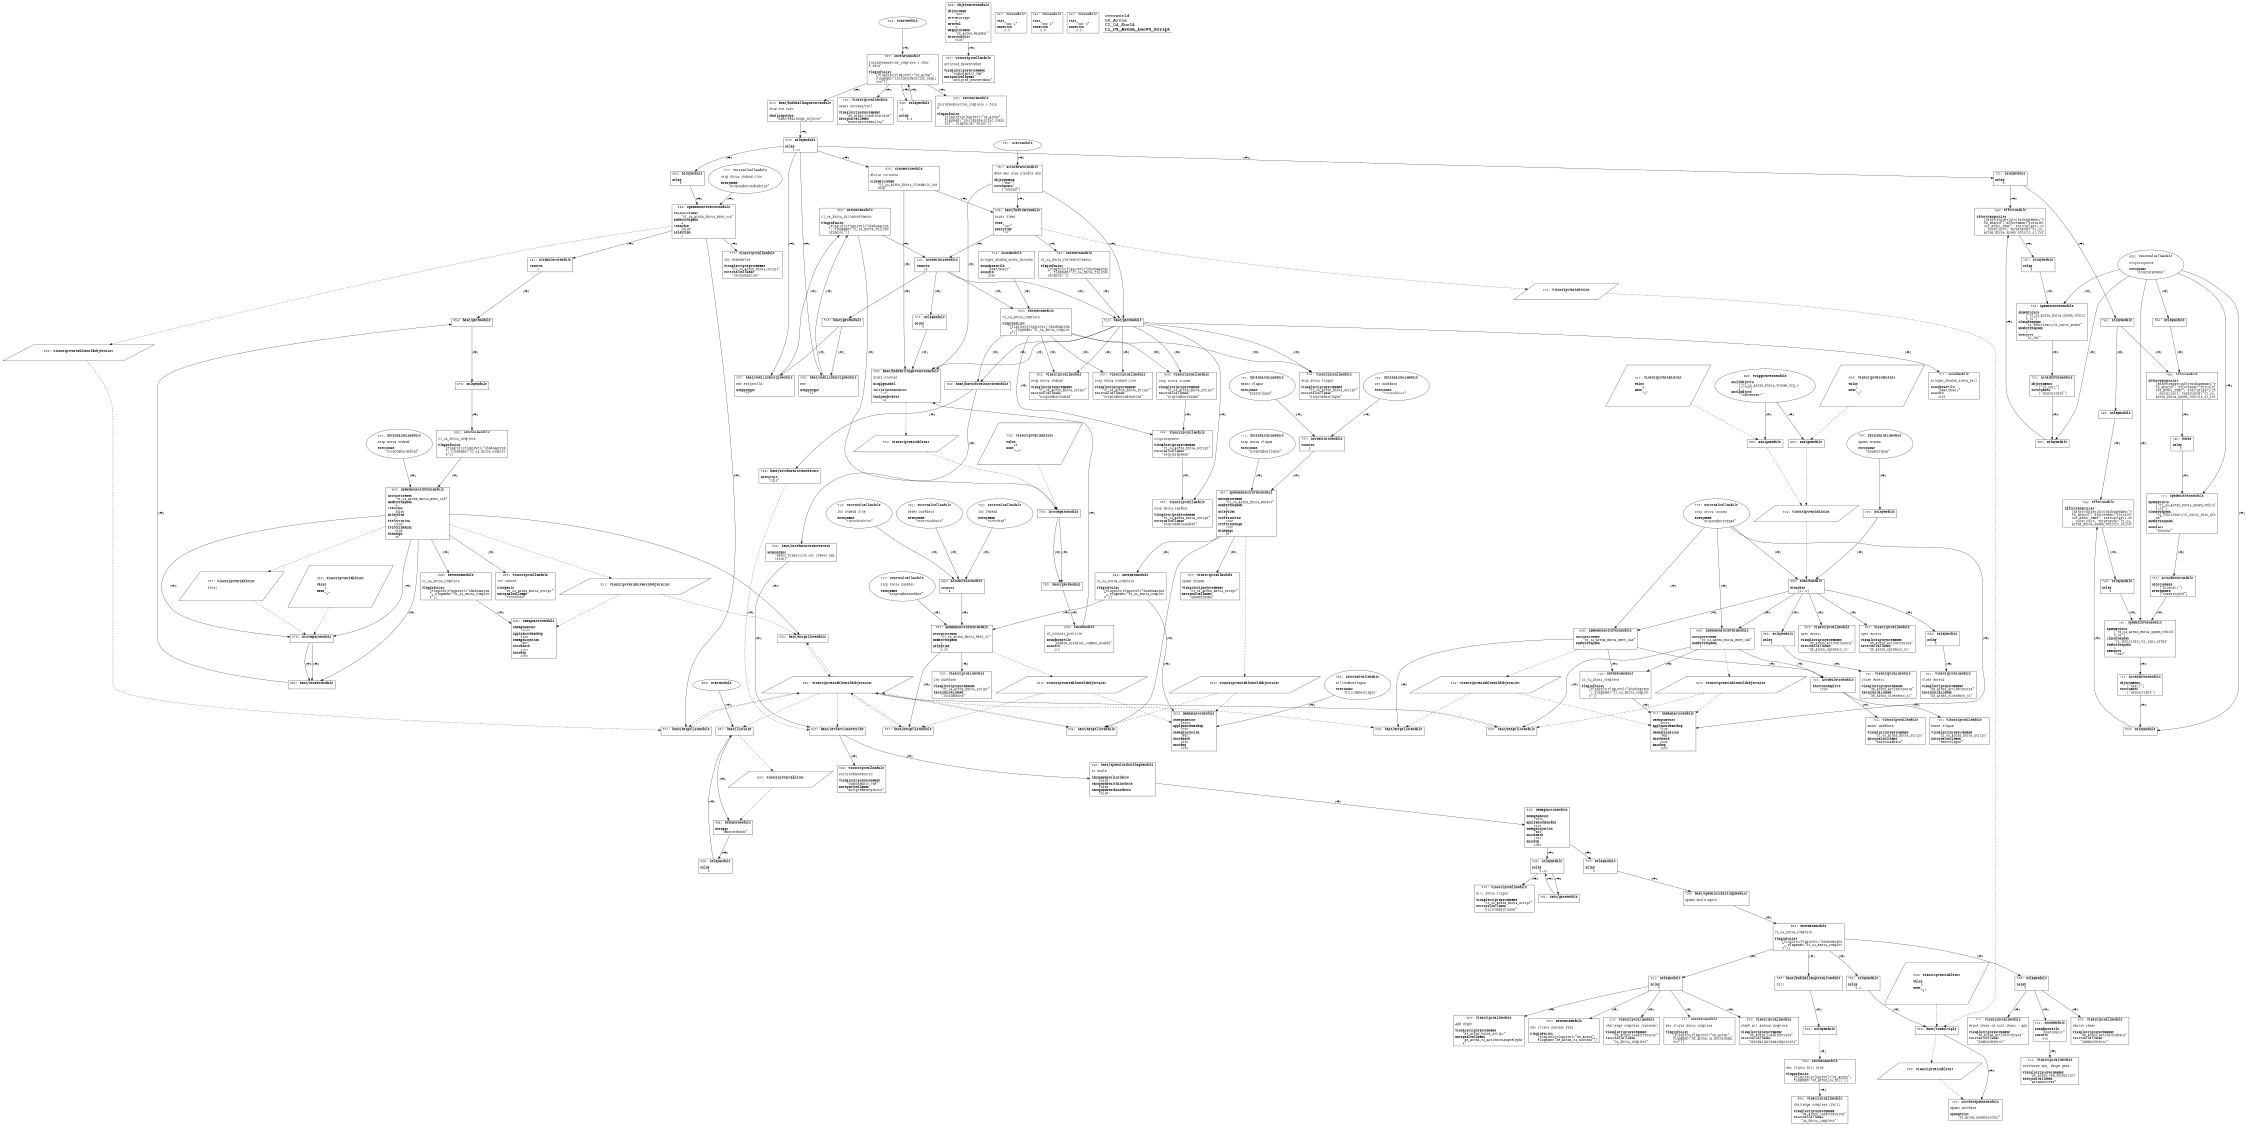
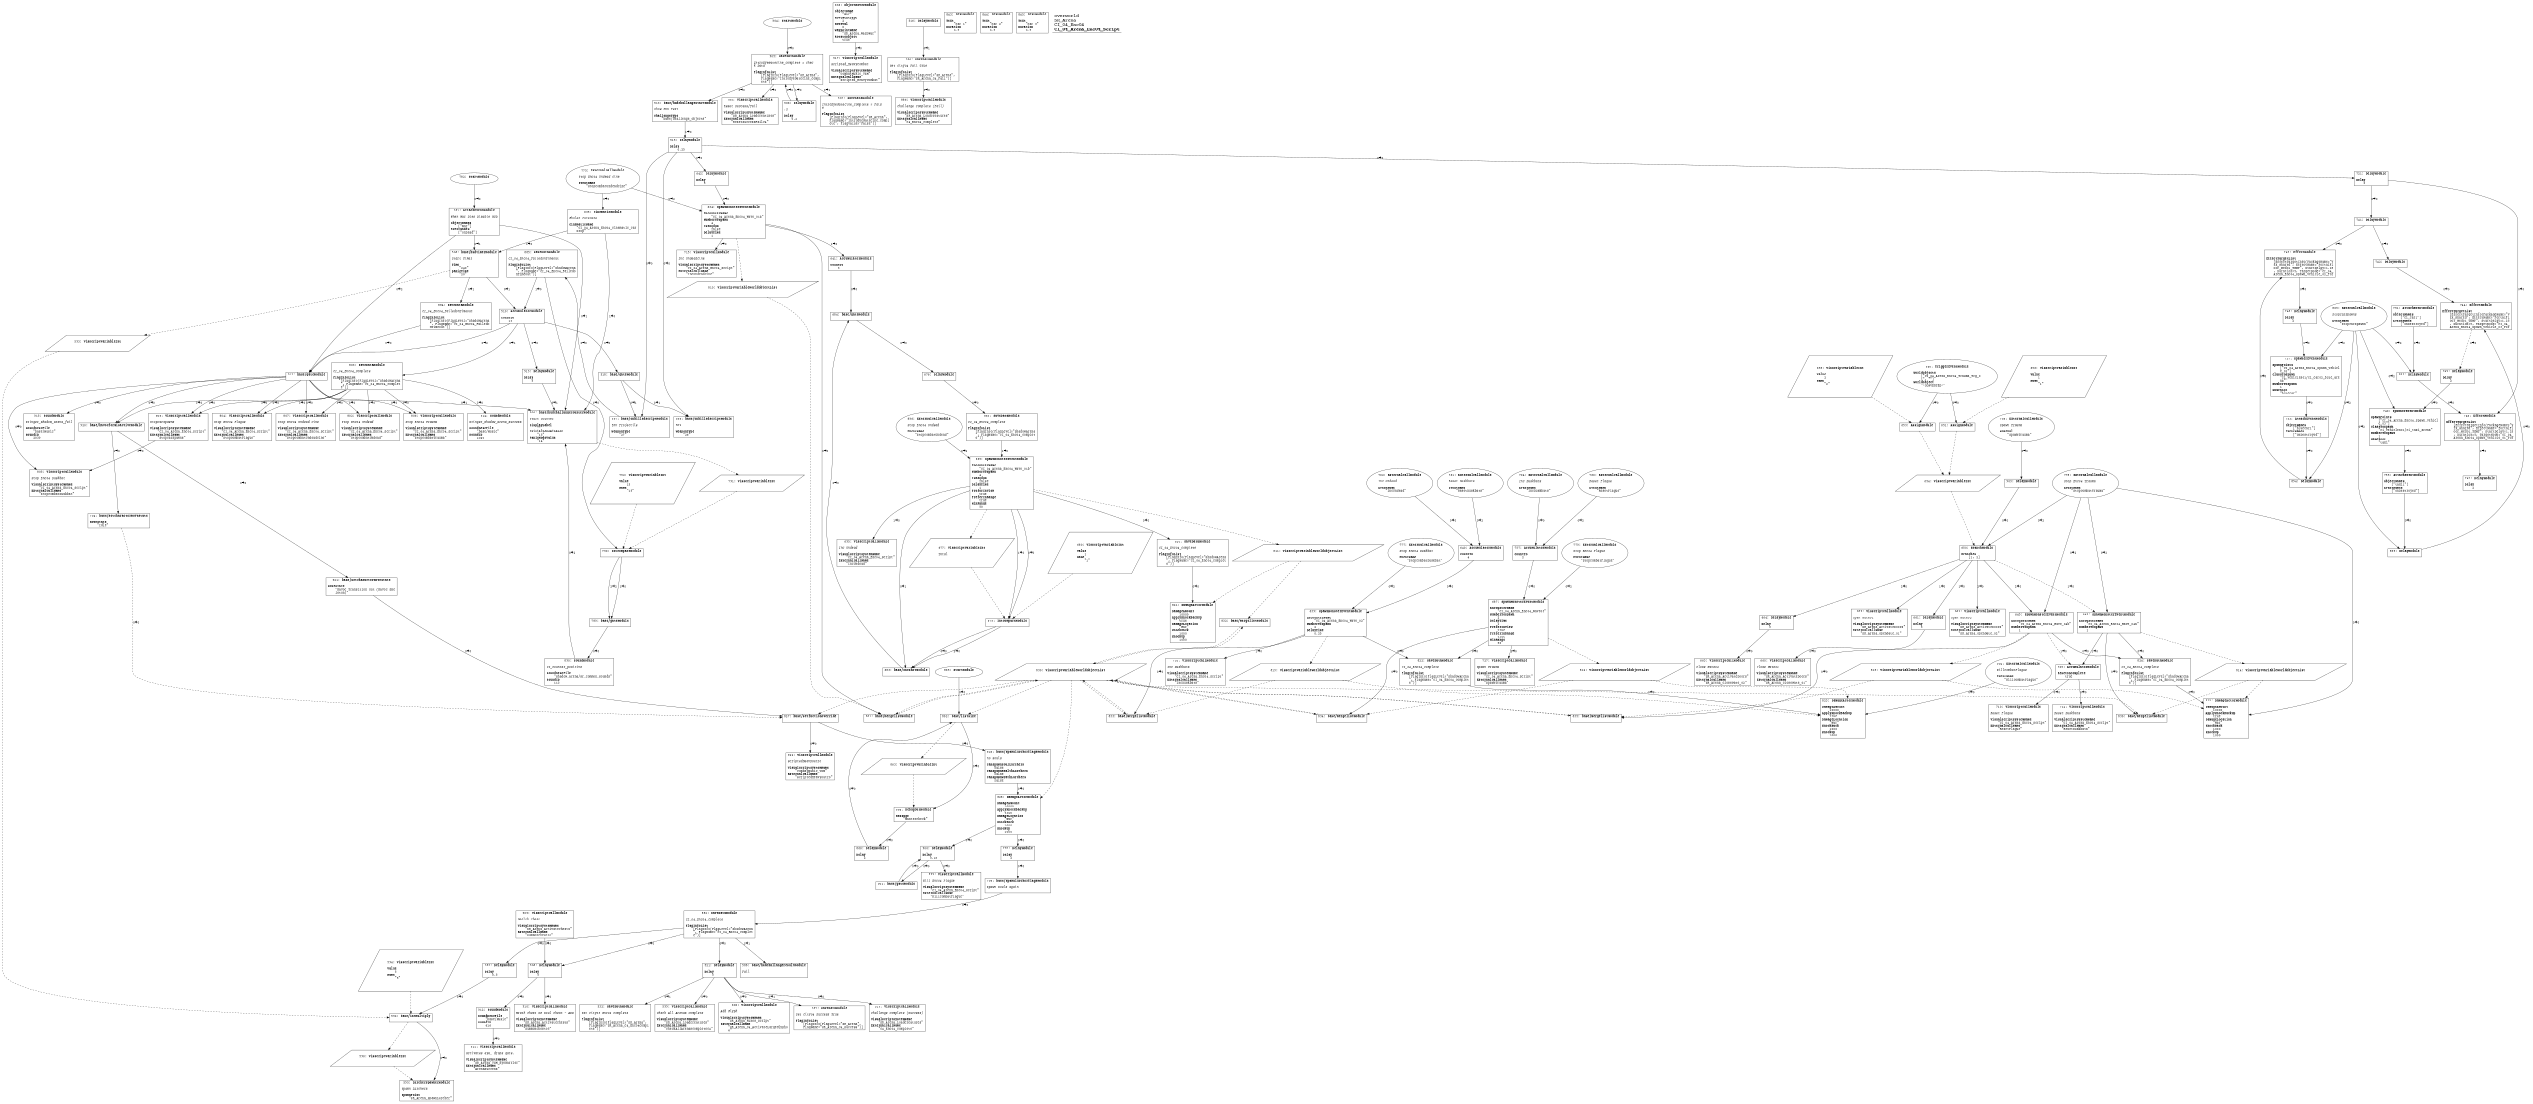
edge "515:" -> "635:": now "775:" -> "635:"
edge "914:" -> "803:": reversed
edge "598:" -> "885:": removed, label "0→0"
node "734:": removed
edge "806:" -> "808:": now "512:" -> "808:"
node "748:": text "Runes" -> "DelayModule"
node "758:": text "EventName" -> "MoveVal"
node "716:": removed
edge "665:" -> "832:": removed, label "0→0"
node "921:": text "WeaponType" -> "MoveState"
edge "744:" -> "749:": style solid -> dashed
node "695:": text "Cinematic" -> "VisualScriptSystemName"
edge "753:" -> "740:": now "753:" -> "894:"
edge "650:" -> "645:": style solid -> dashed
edge "822:" -> "639:": reversed
edge "649:" -> "705:": style solid -> dashed
edge "830:" -> "828:": added
edge "908:" -> "909:": reversed
edge "588:" -> "516:": removed, label "1→0"
edge "516:" -> "786:": style dashed -> solid
